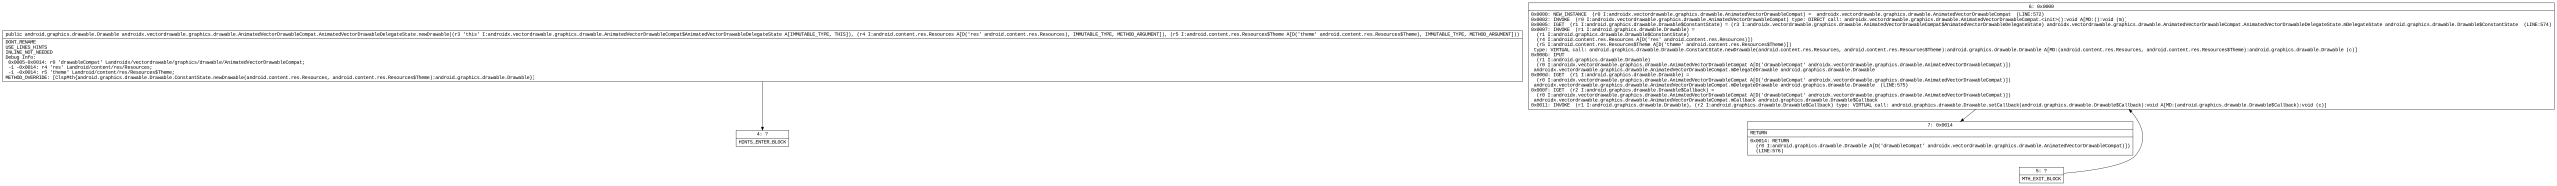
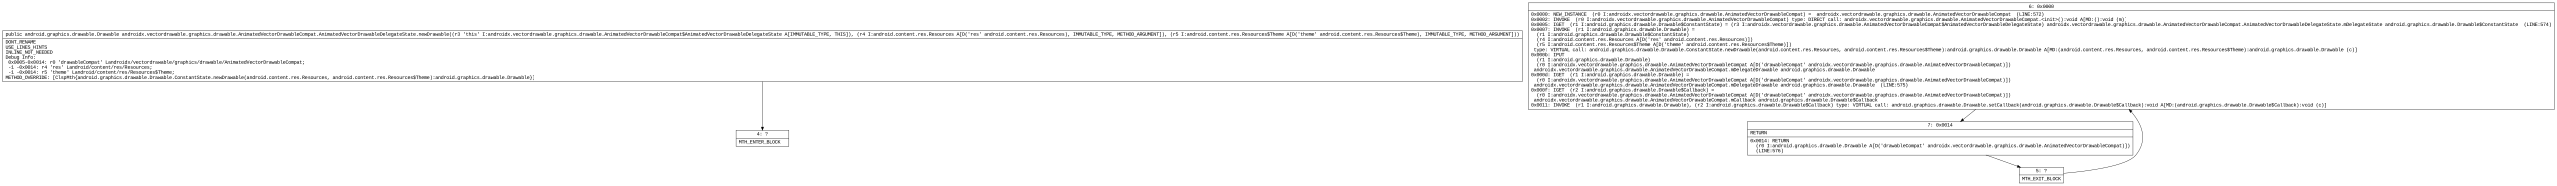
node "4: ?": text "HINTS_ENTER_BLOCK" -> "MTH_ENTER_BLOCK"
edge "7: 0x0014" -> "5: ?": added
